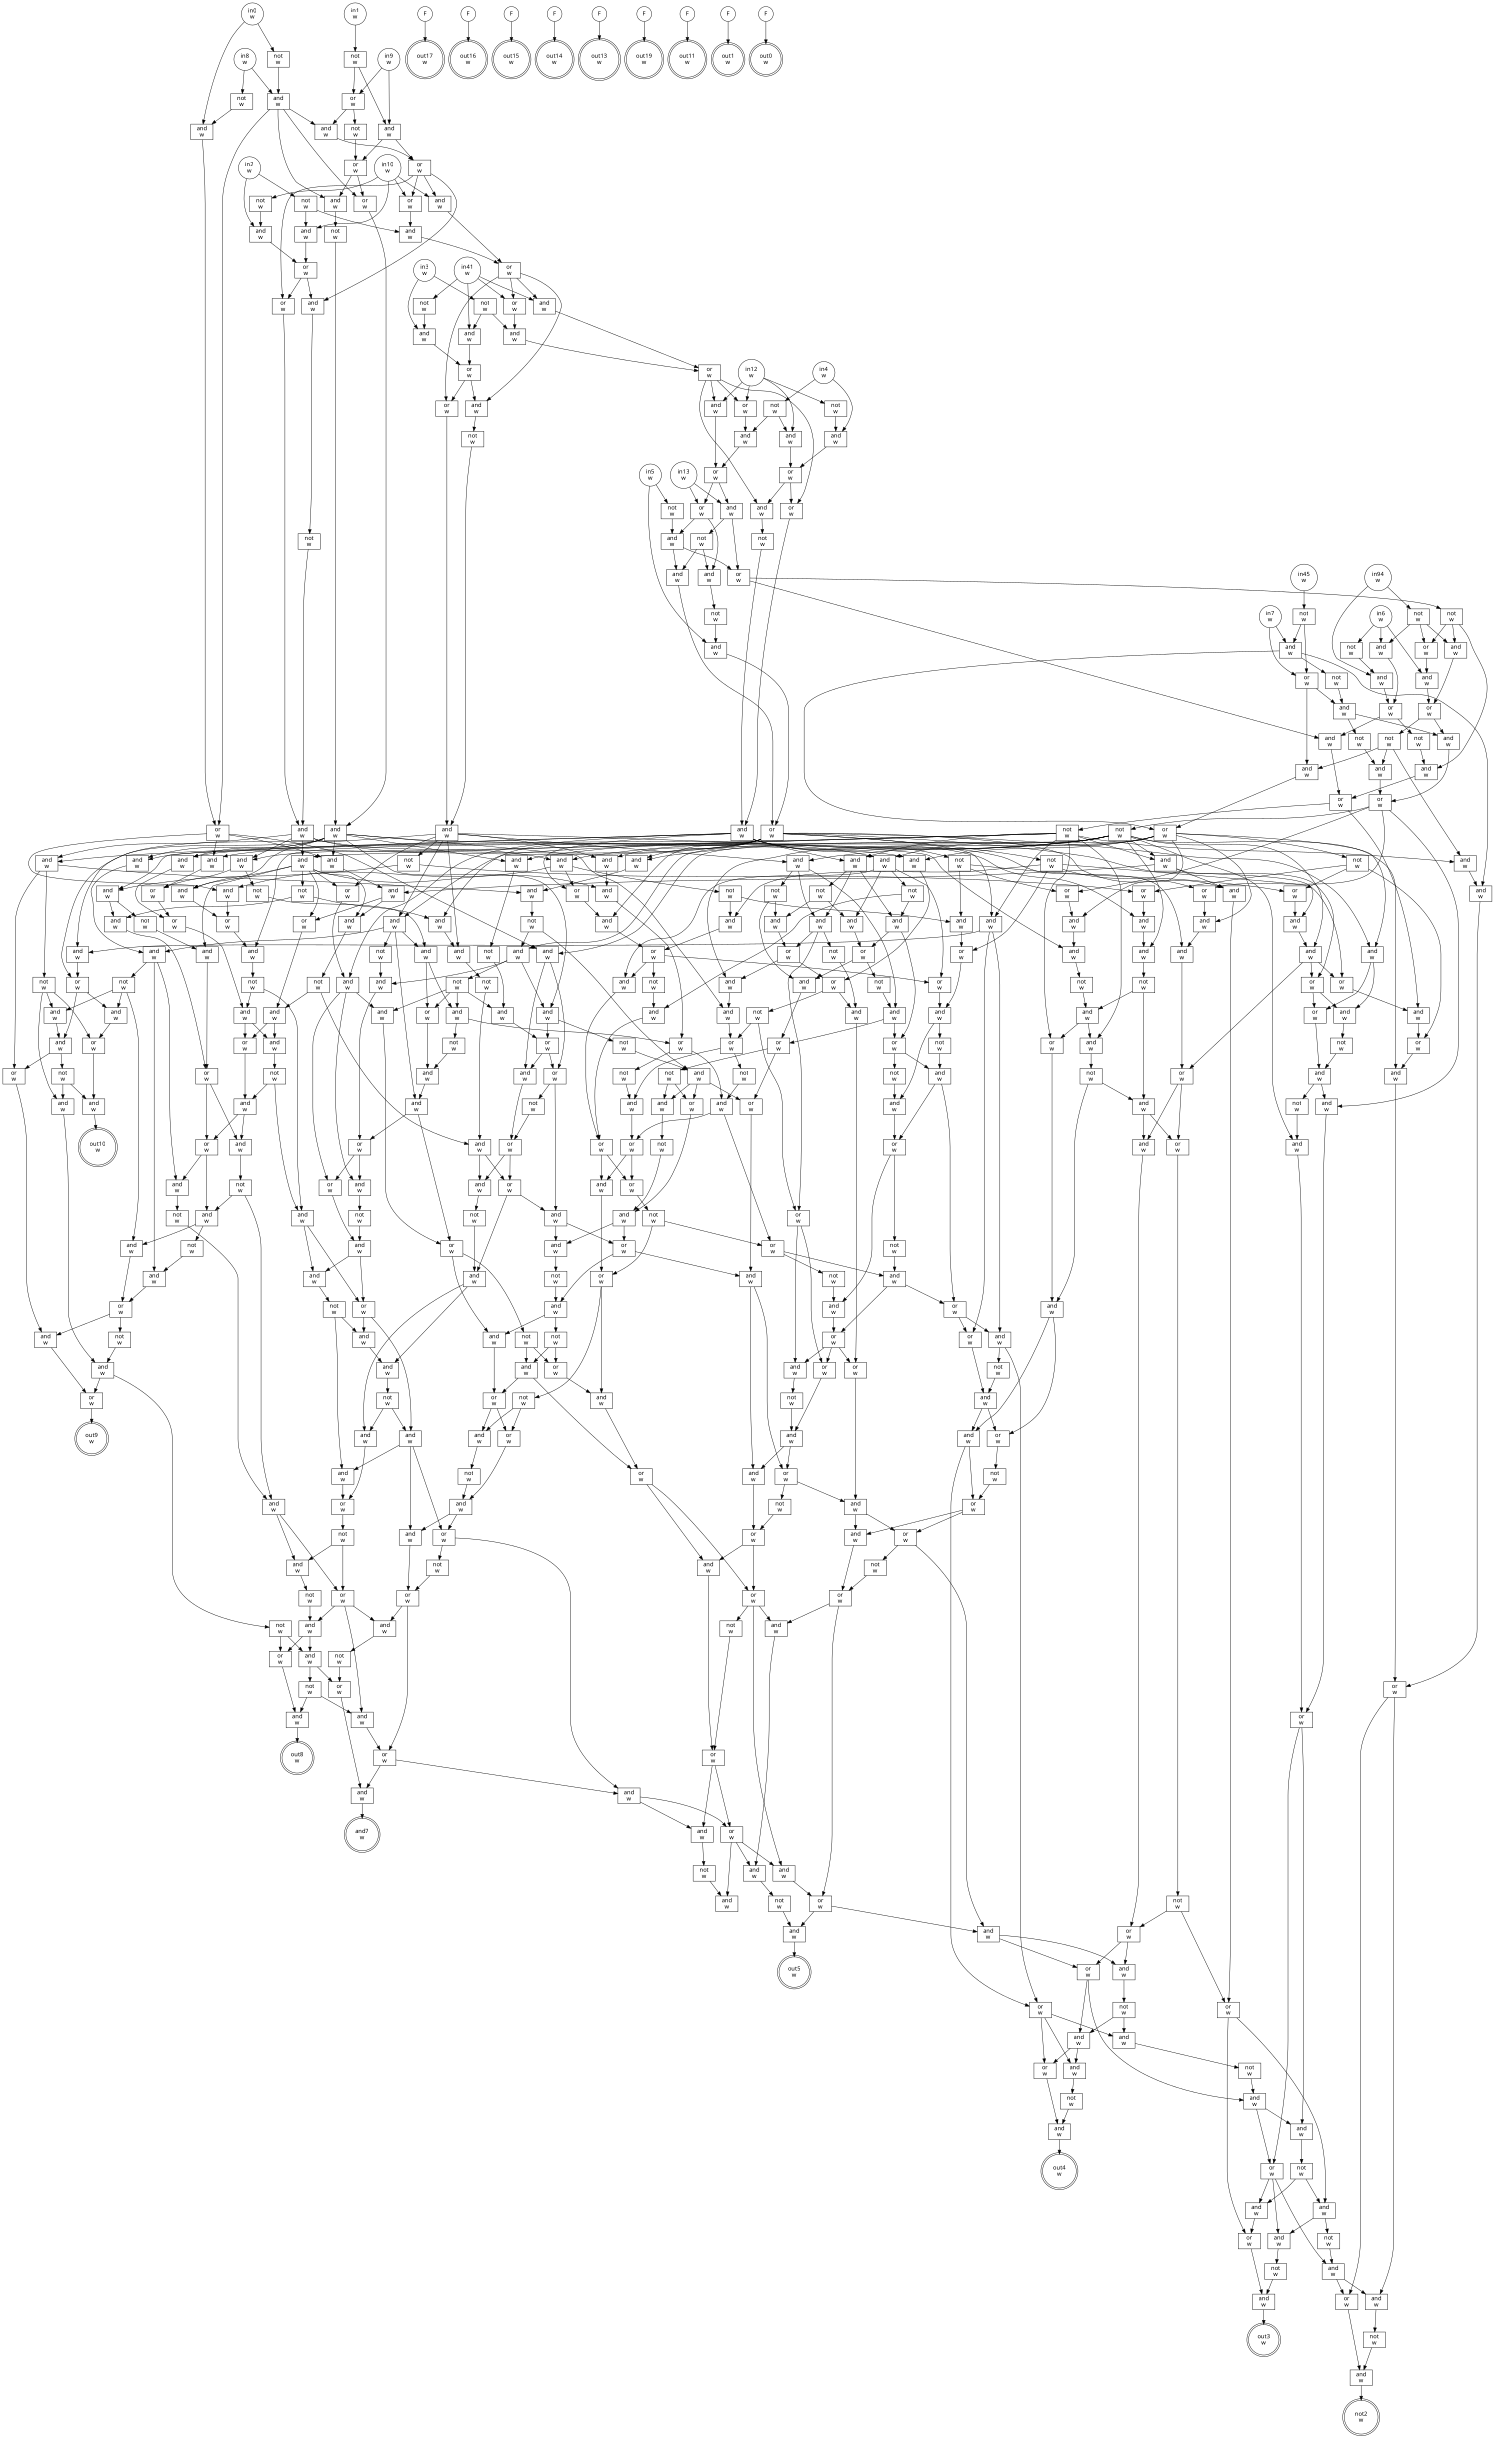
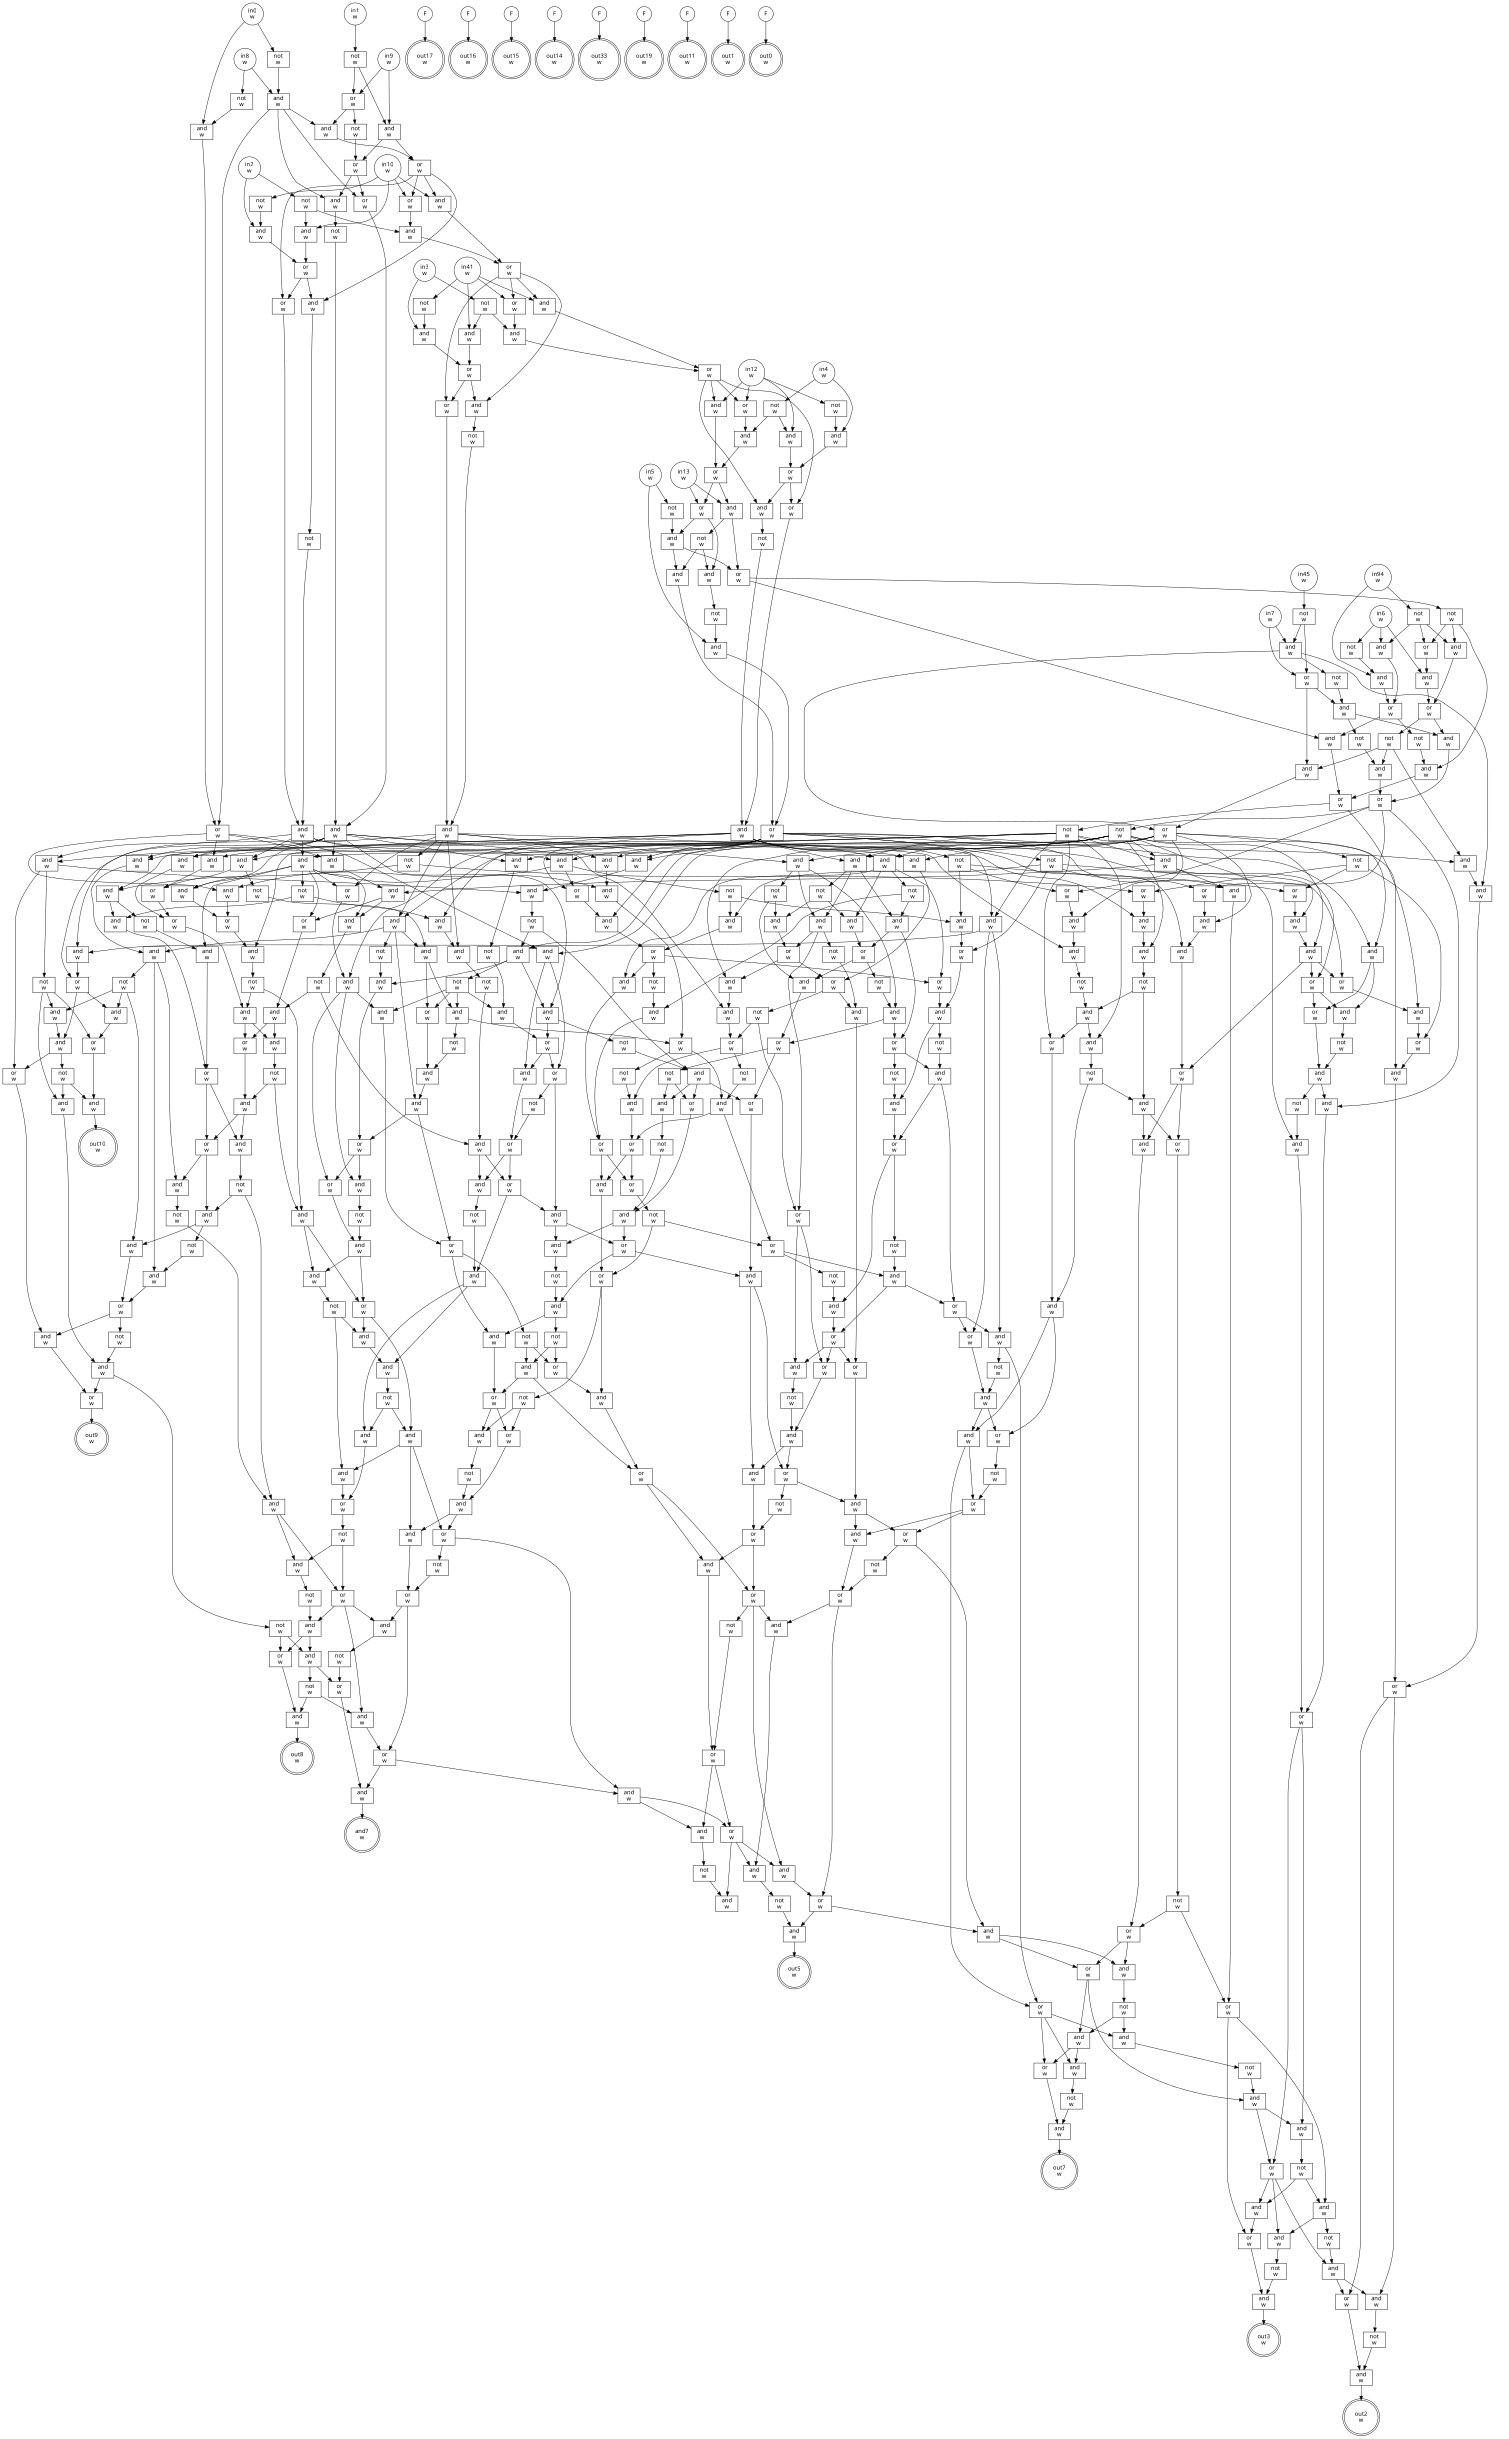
node "out13 w": label "out13 w" -> "out33 w"
node "out4 w": label "out4 w" -> "out7 w"
node "not2 w": label "not2 w" -> "out2 w"
